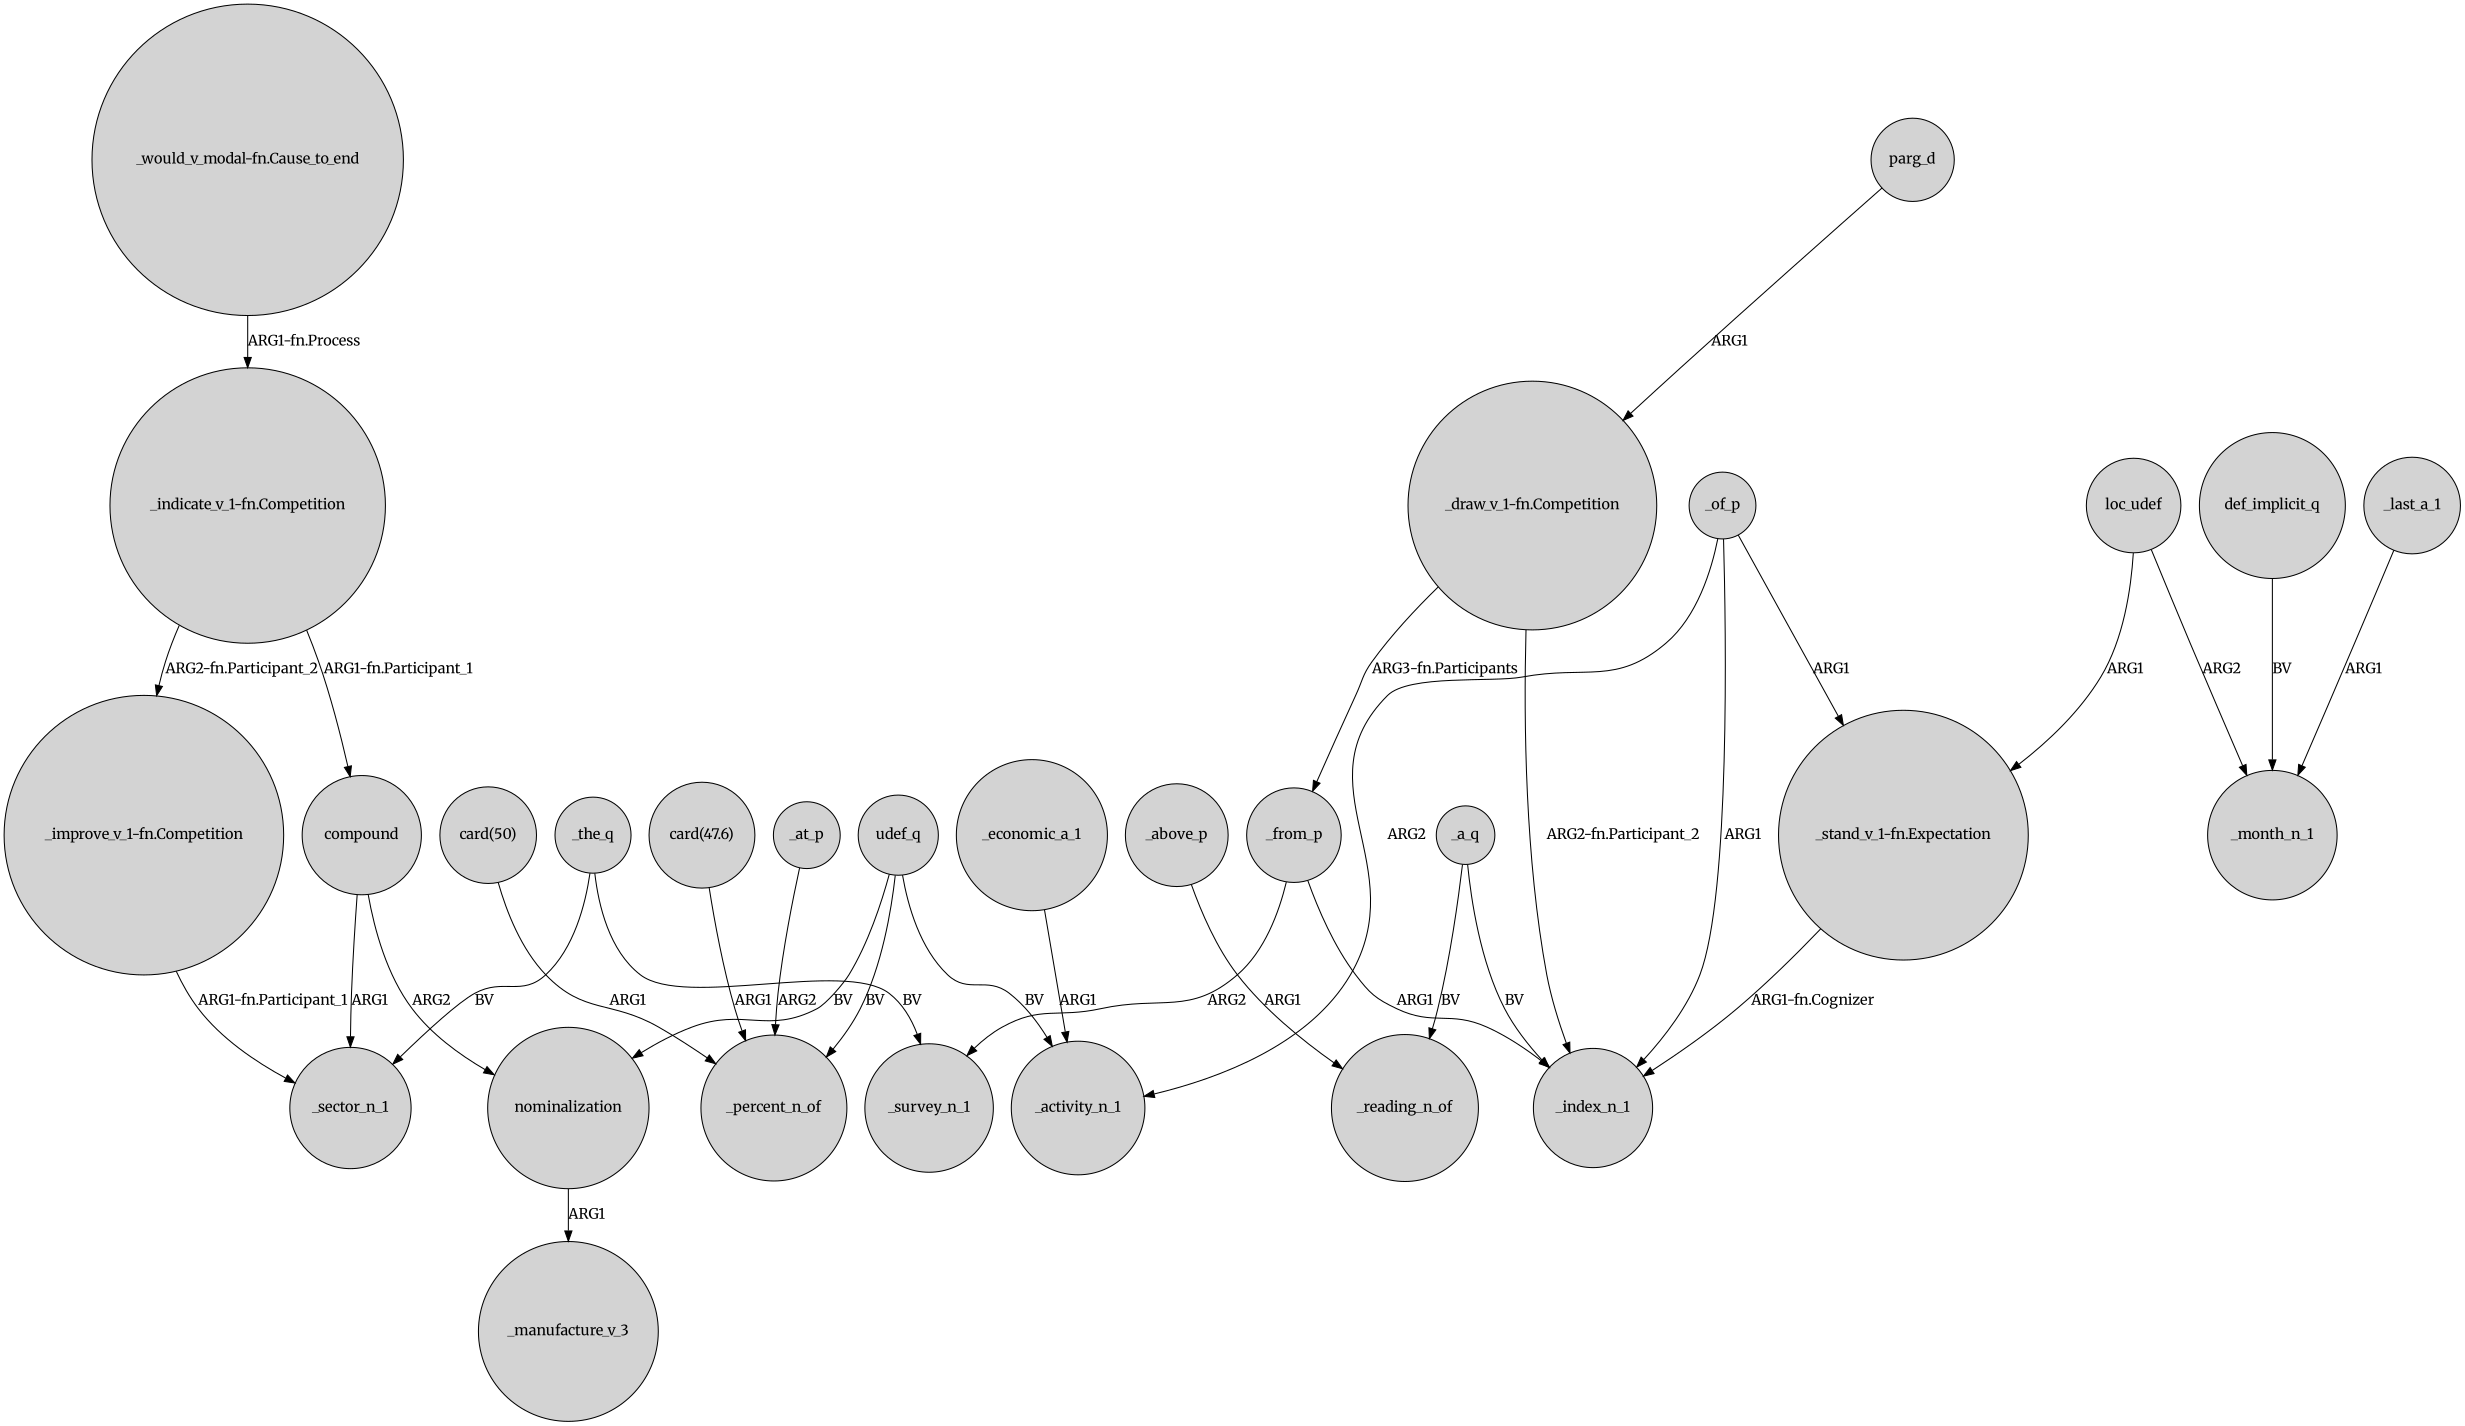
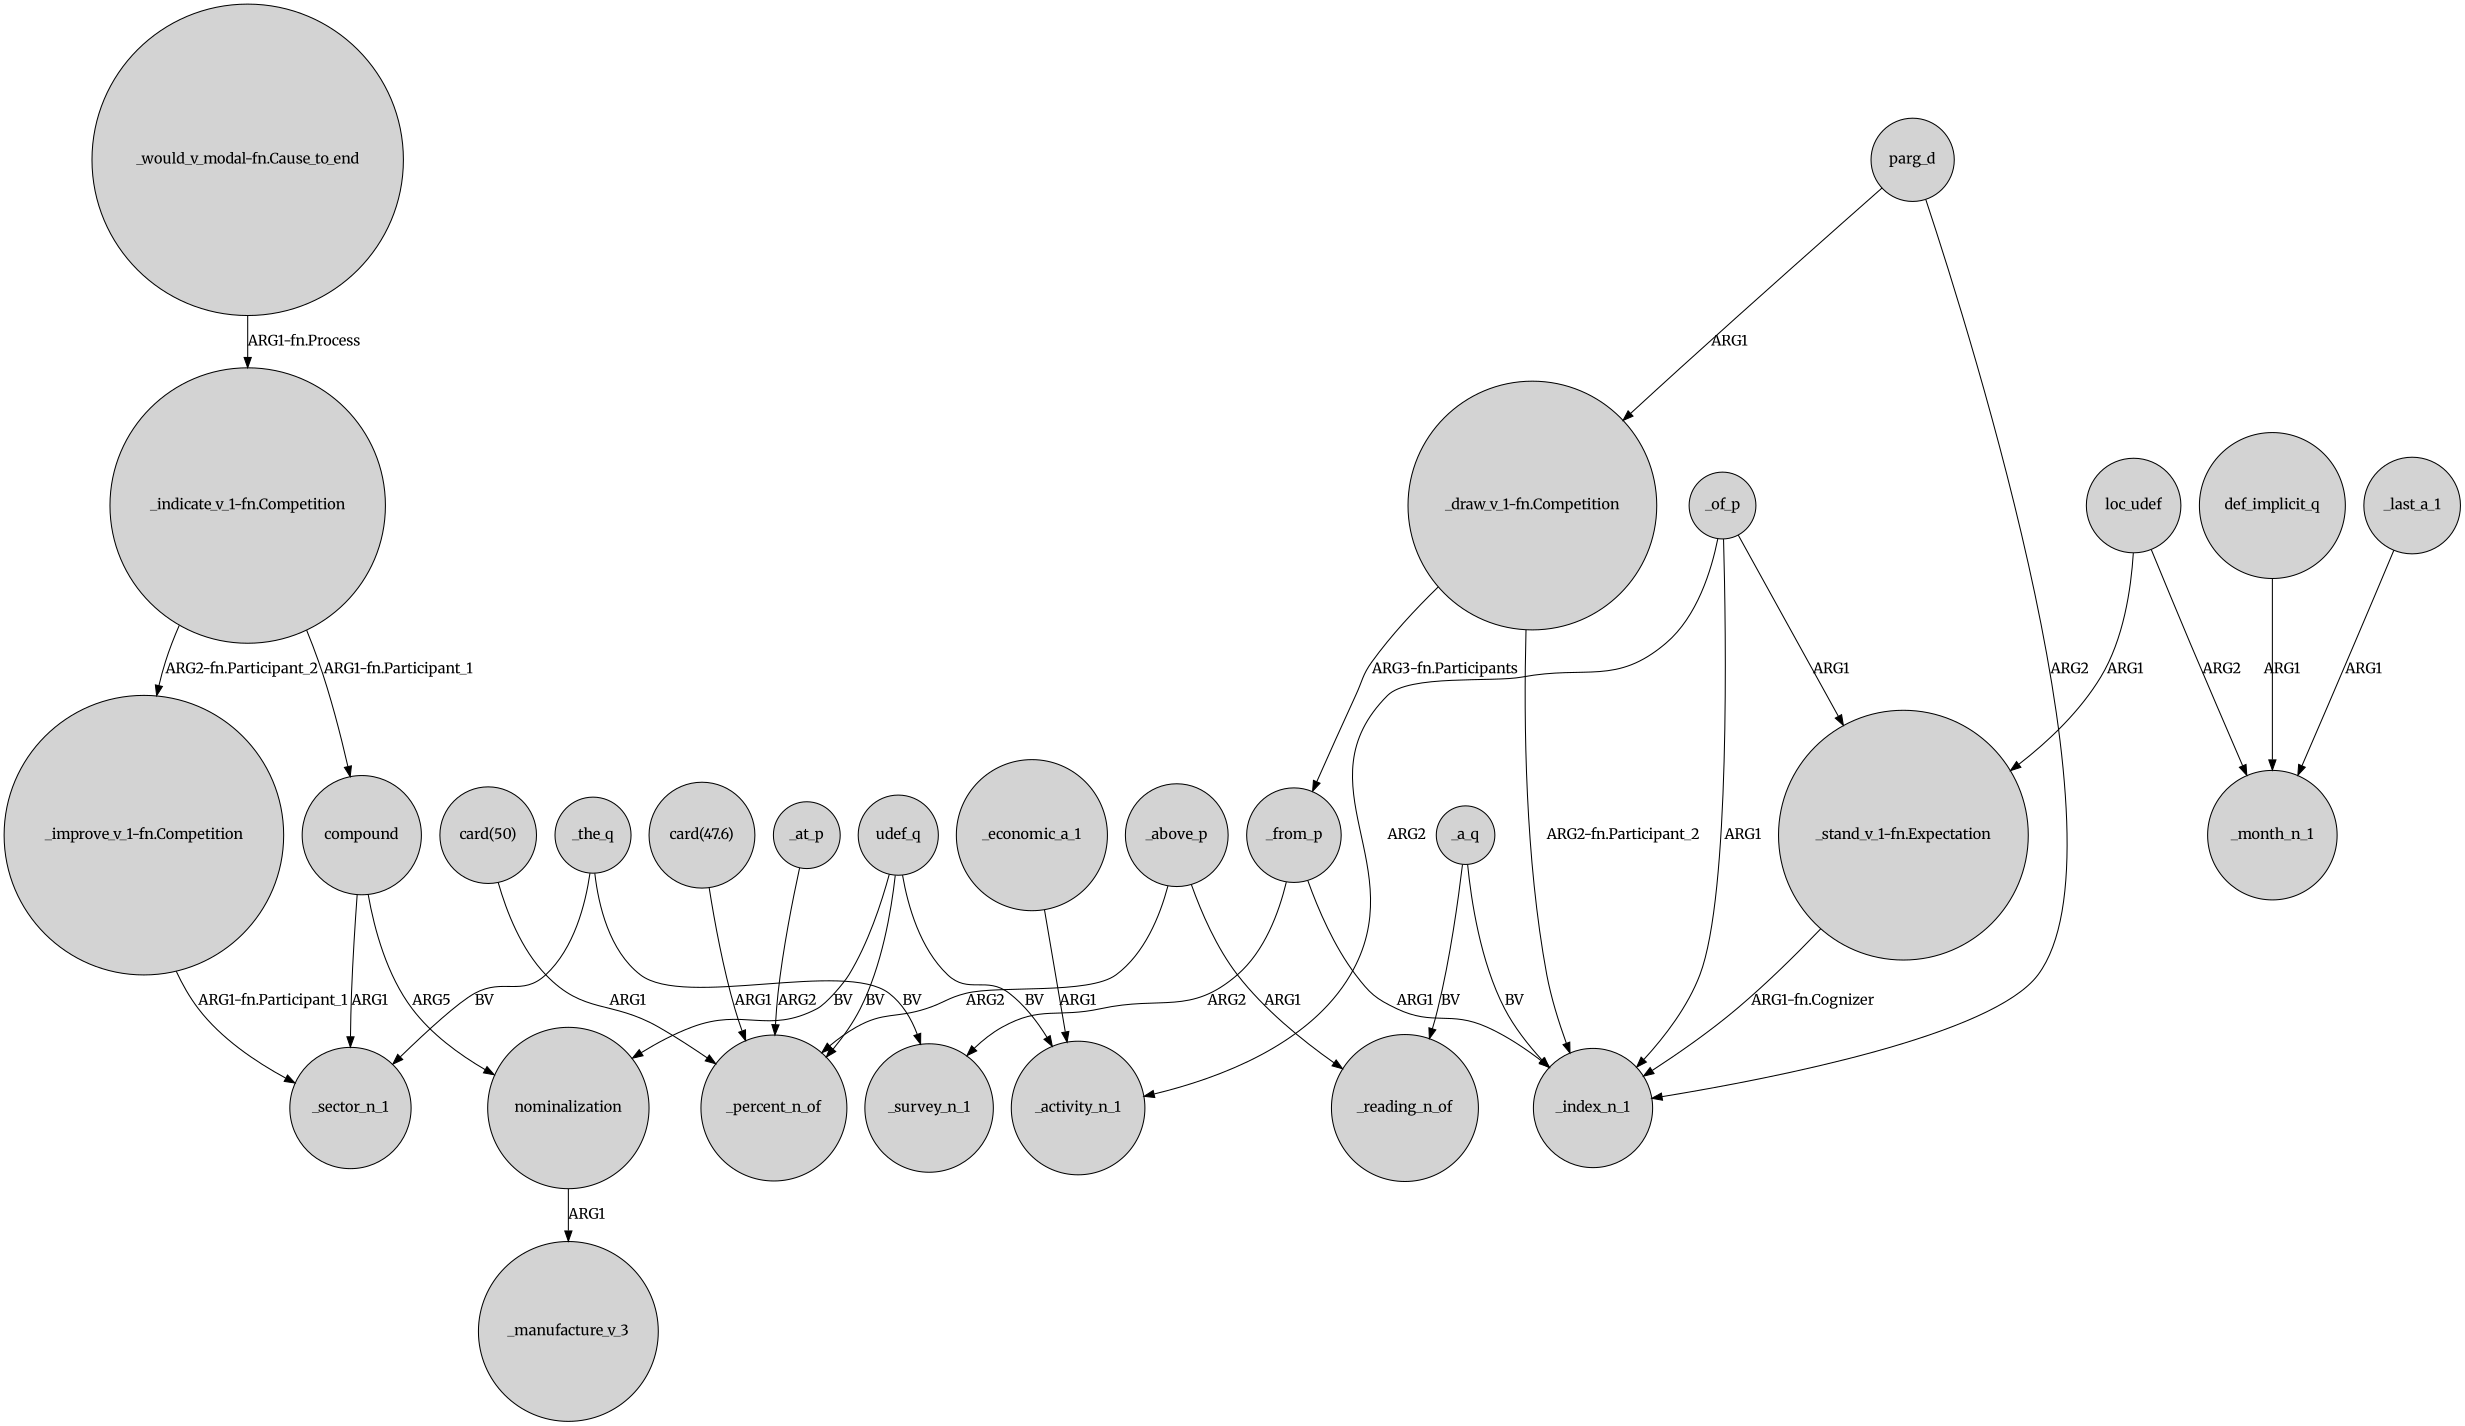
edge "def_implicit_q" -> "_month_n_1": label "BV" -> "ARG1"
edge "parg_d" -> "_index_n_1": added, label "ARG2"
edge "_above_p" -> "_percent_n_of": added, label "ARG2"
edge "compound" -> "nominalization": label "ARG2" -> "ARG5"
